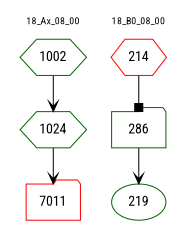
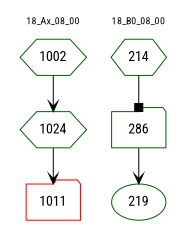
node "214": color red -> darkgreen
node "7011": label "7011" -> "1011"
